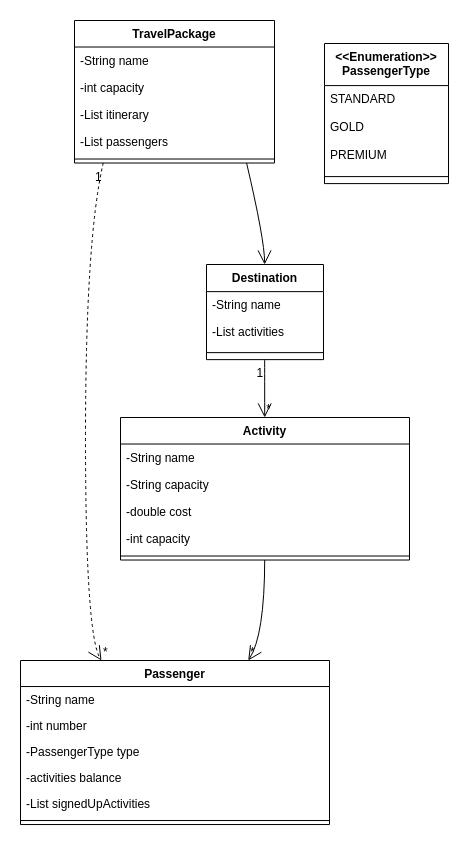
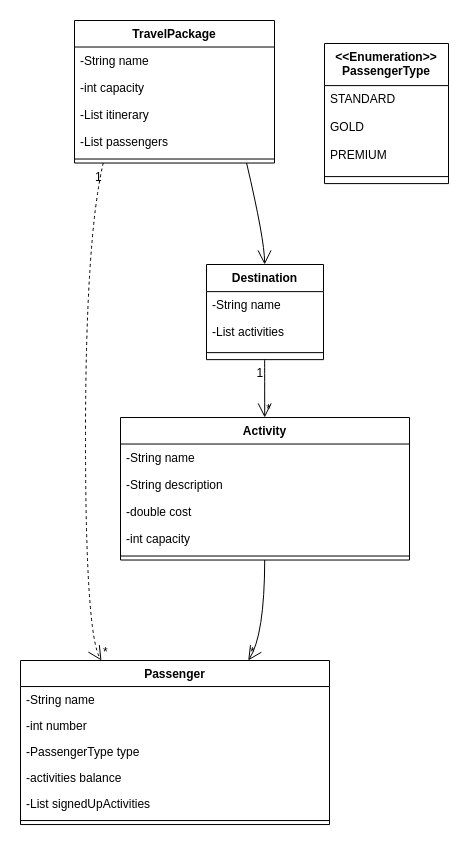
node "-String capacity": label "-String capacity" -> "-String description"
